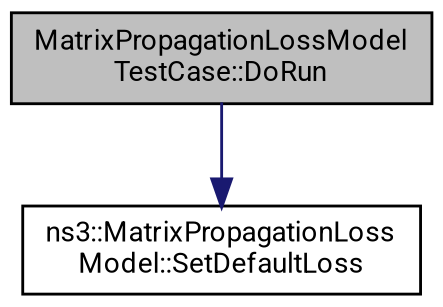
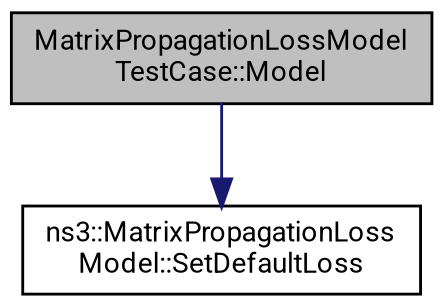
node "MatrixPropagationLossModel TestCase::DoRun": label "MatrixPropagationLossModel TestCase::DoRun" -> "MatrixPropagationLossModel TestCase::Model"
